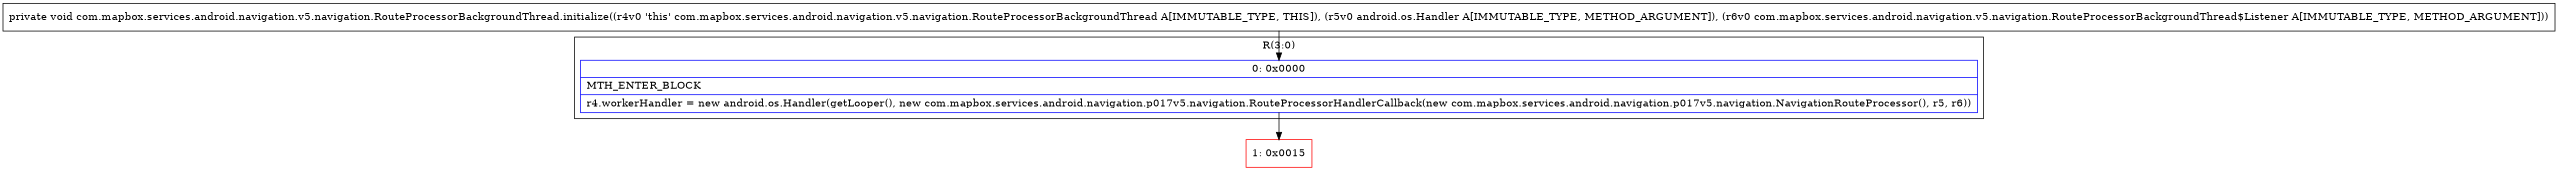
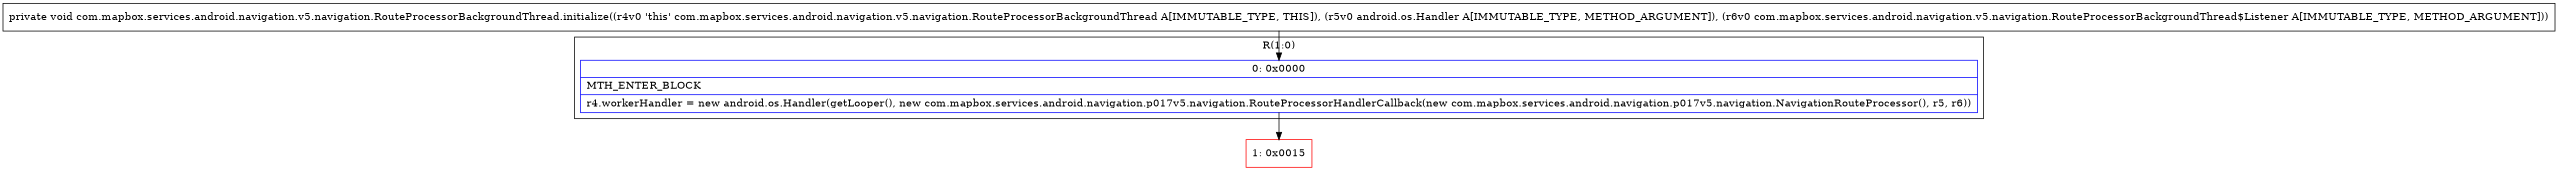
cluster "R(3:0)": label "R(3:0)" -> "R(1:0)"
